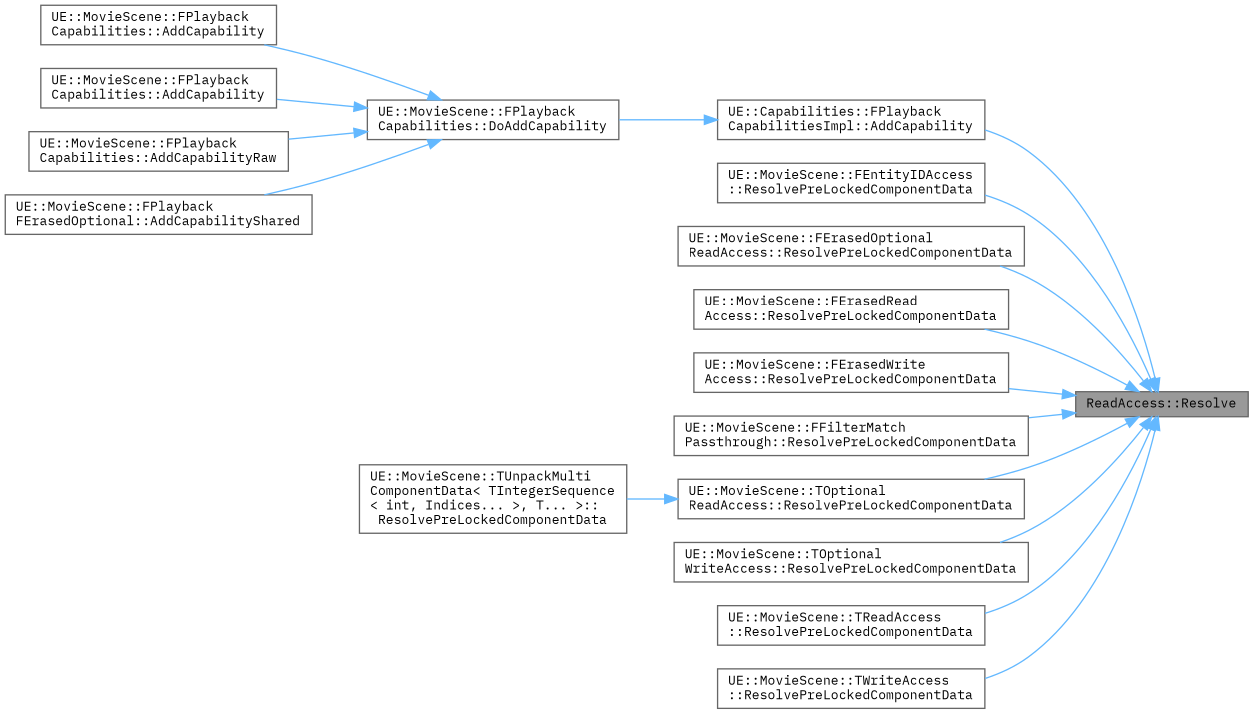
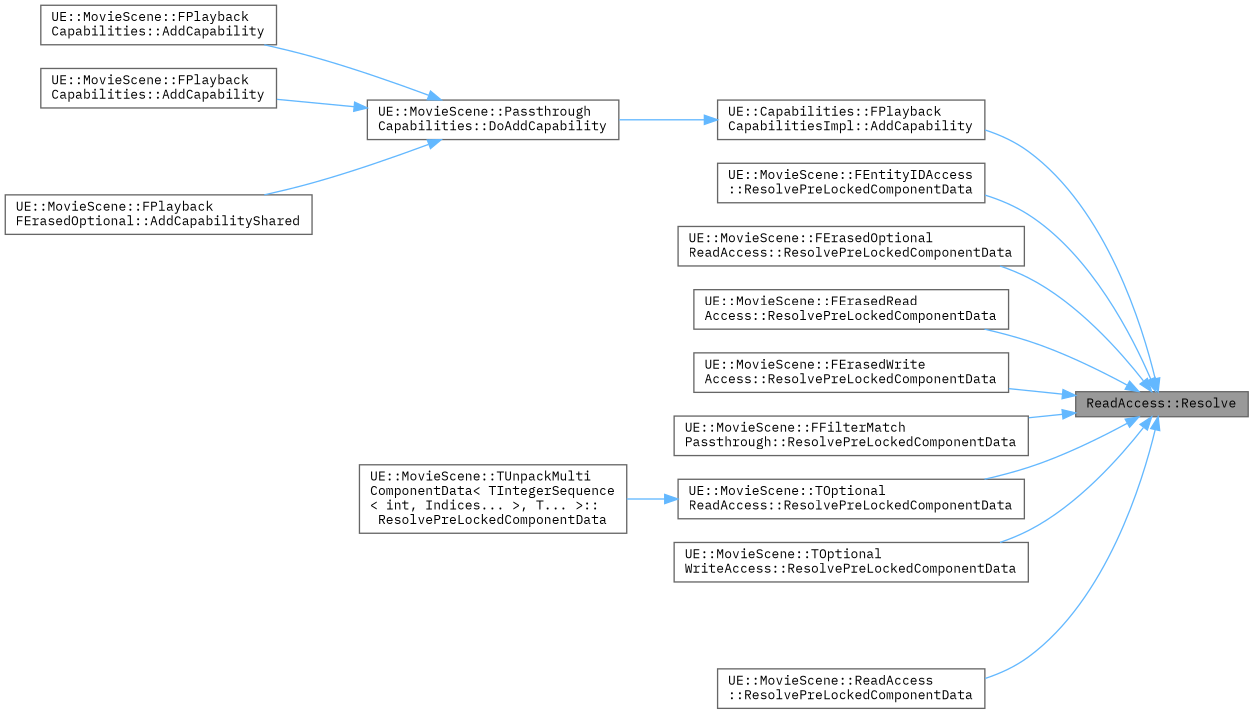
node "UE::MovieScene::FPlayback Capabilities::DoAddCapability": label "UE::MovieScene::FPlayback Capabilities::DoAddCapability" -> "UE::MovieScene::Passthrough Capabilities::DoAddCapability"
node "UE::MovieScene::FPlayback Capabilities::AddCapabilityRaw": removed
node "UE::MovieScene::TReadAccess ::ResolvePreLockedComponentData": removed
node "UE::MovieScene::TWriteAccess ::ResolvePreLockedComponentData": label "UE::MovieScene::TWriteAccess ::ResolvePreLockedComponentData" -> "UE::MovieScene::ReadAccess ::ResolvePreLockedComponentData"
